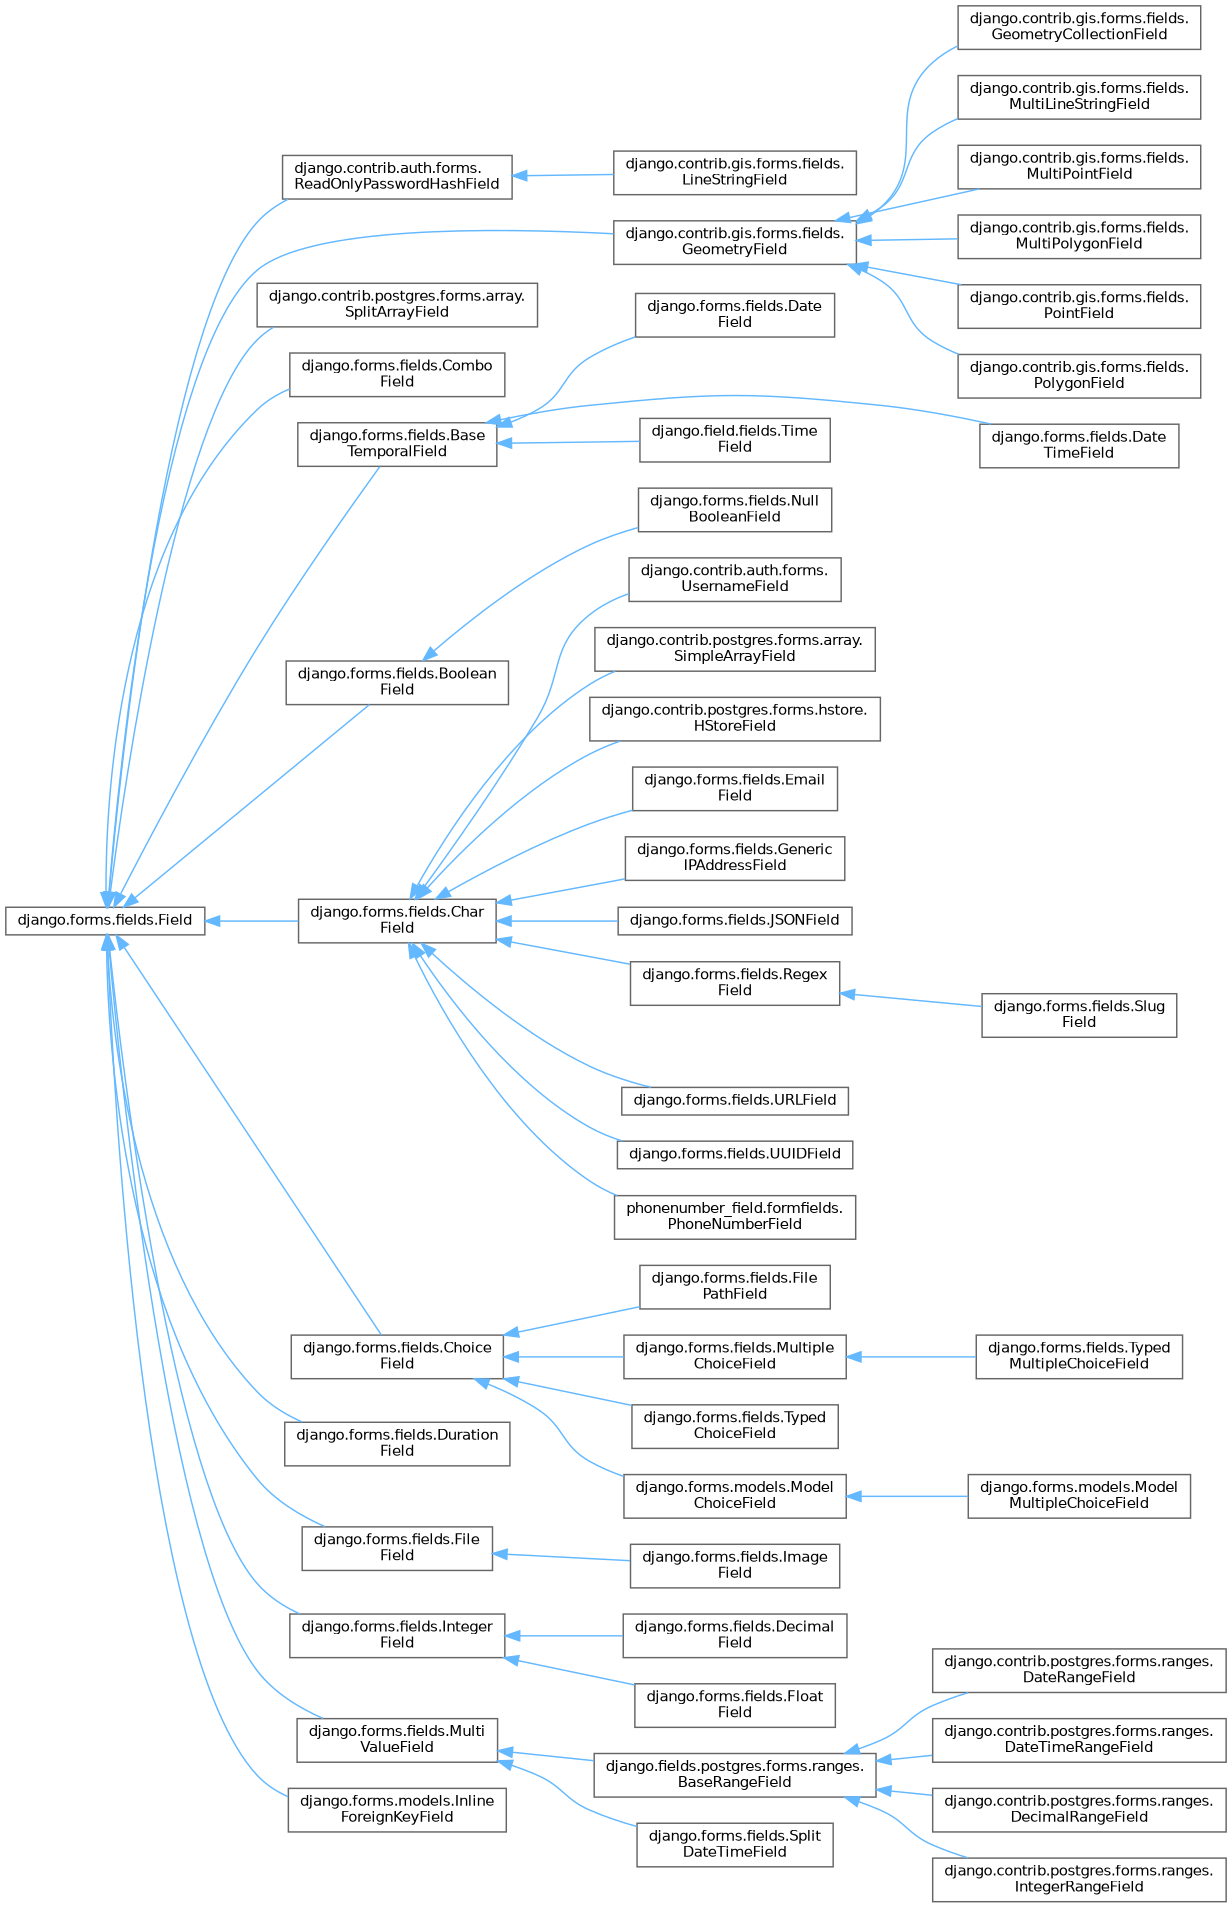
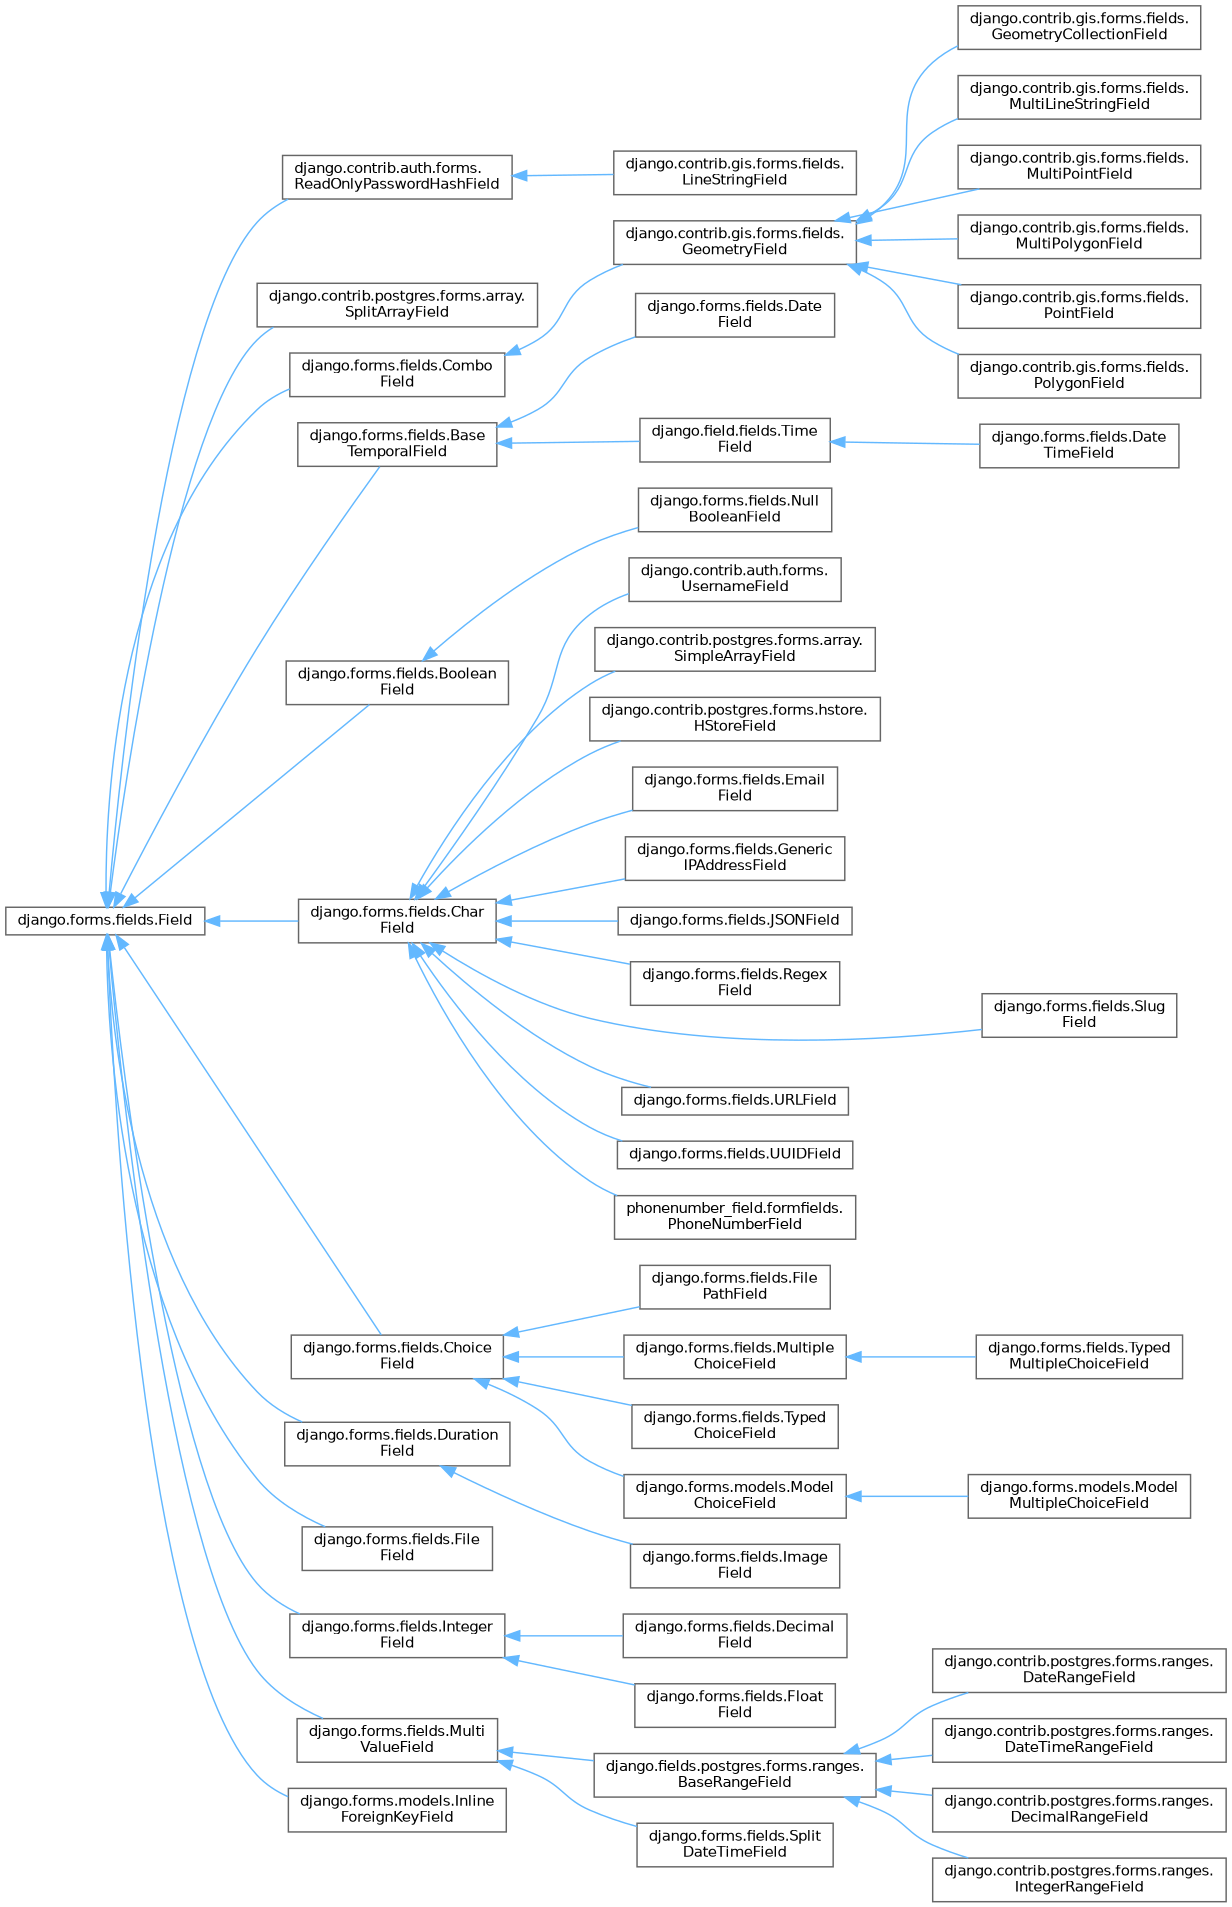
edge "django.contrib.gis.forms.fields. GeometryField" -> "django.forms.fields.Field": now "django.contrib.gis.forms.fields. GeometryField" -> "django.forms.fields.Combo Field"
edge "django.forms.fields.Date TimeField" -> "django.forms.fields.Base TemporalField": now "django.forms.fields.Date TimeField" -> "django.field.fields.Time Field"
edge "django.forms.fields.Slug Field" -> "django.forms.fields.Regex Field": now "django.forms.fields.Slug Field" -> "django.forms.fields.Char Field"
edge "django.forms.fields.Image Field" -> "django.forms.fields.File Field": now "django.forms.fields.Image Field" -> "django.forms.fields.Duration Field"
